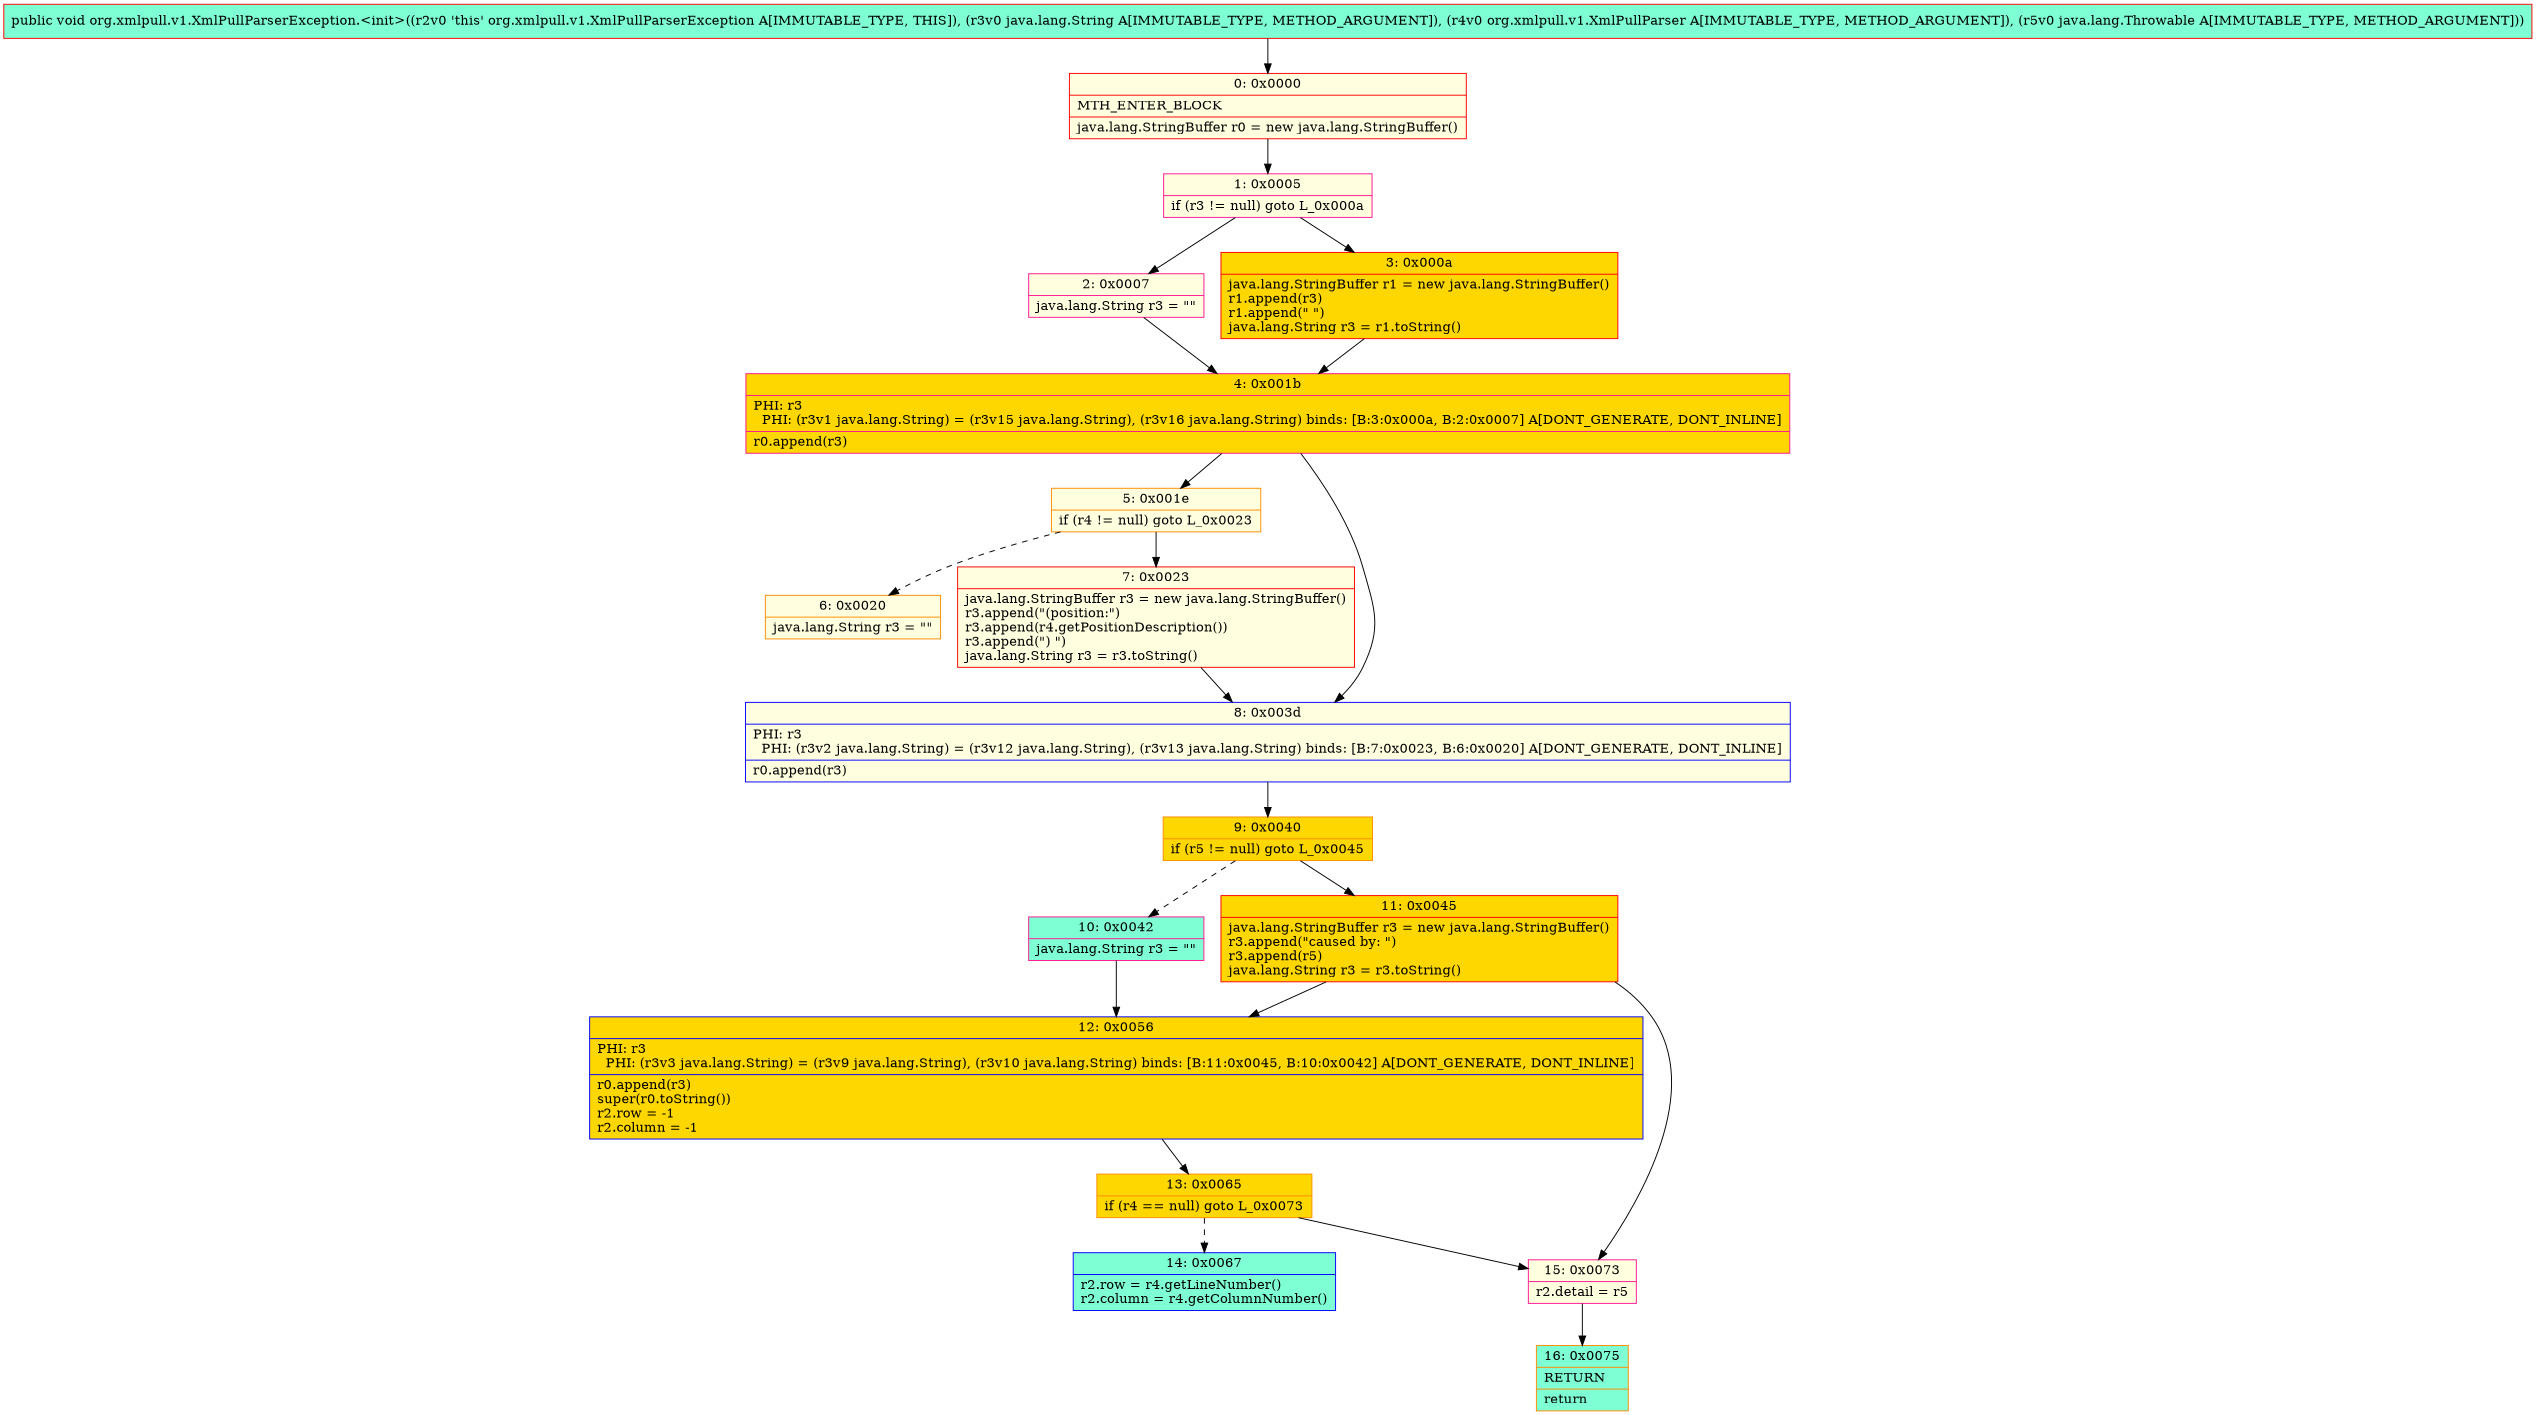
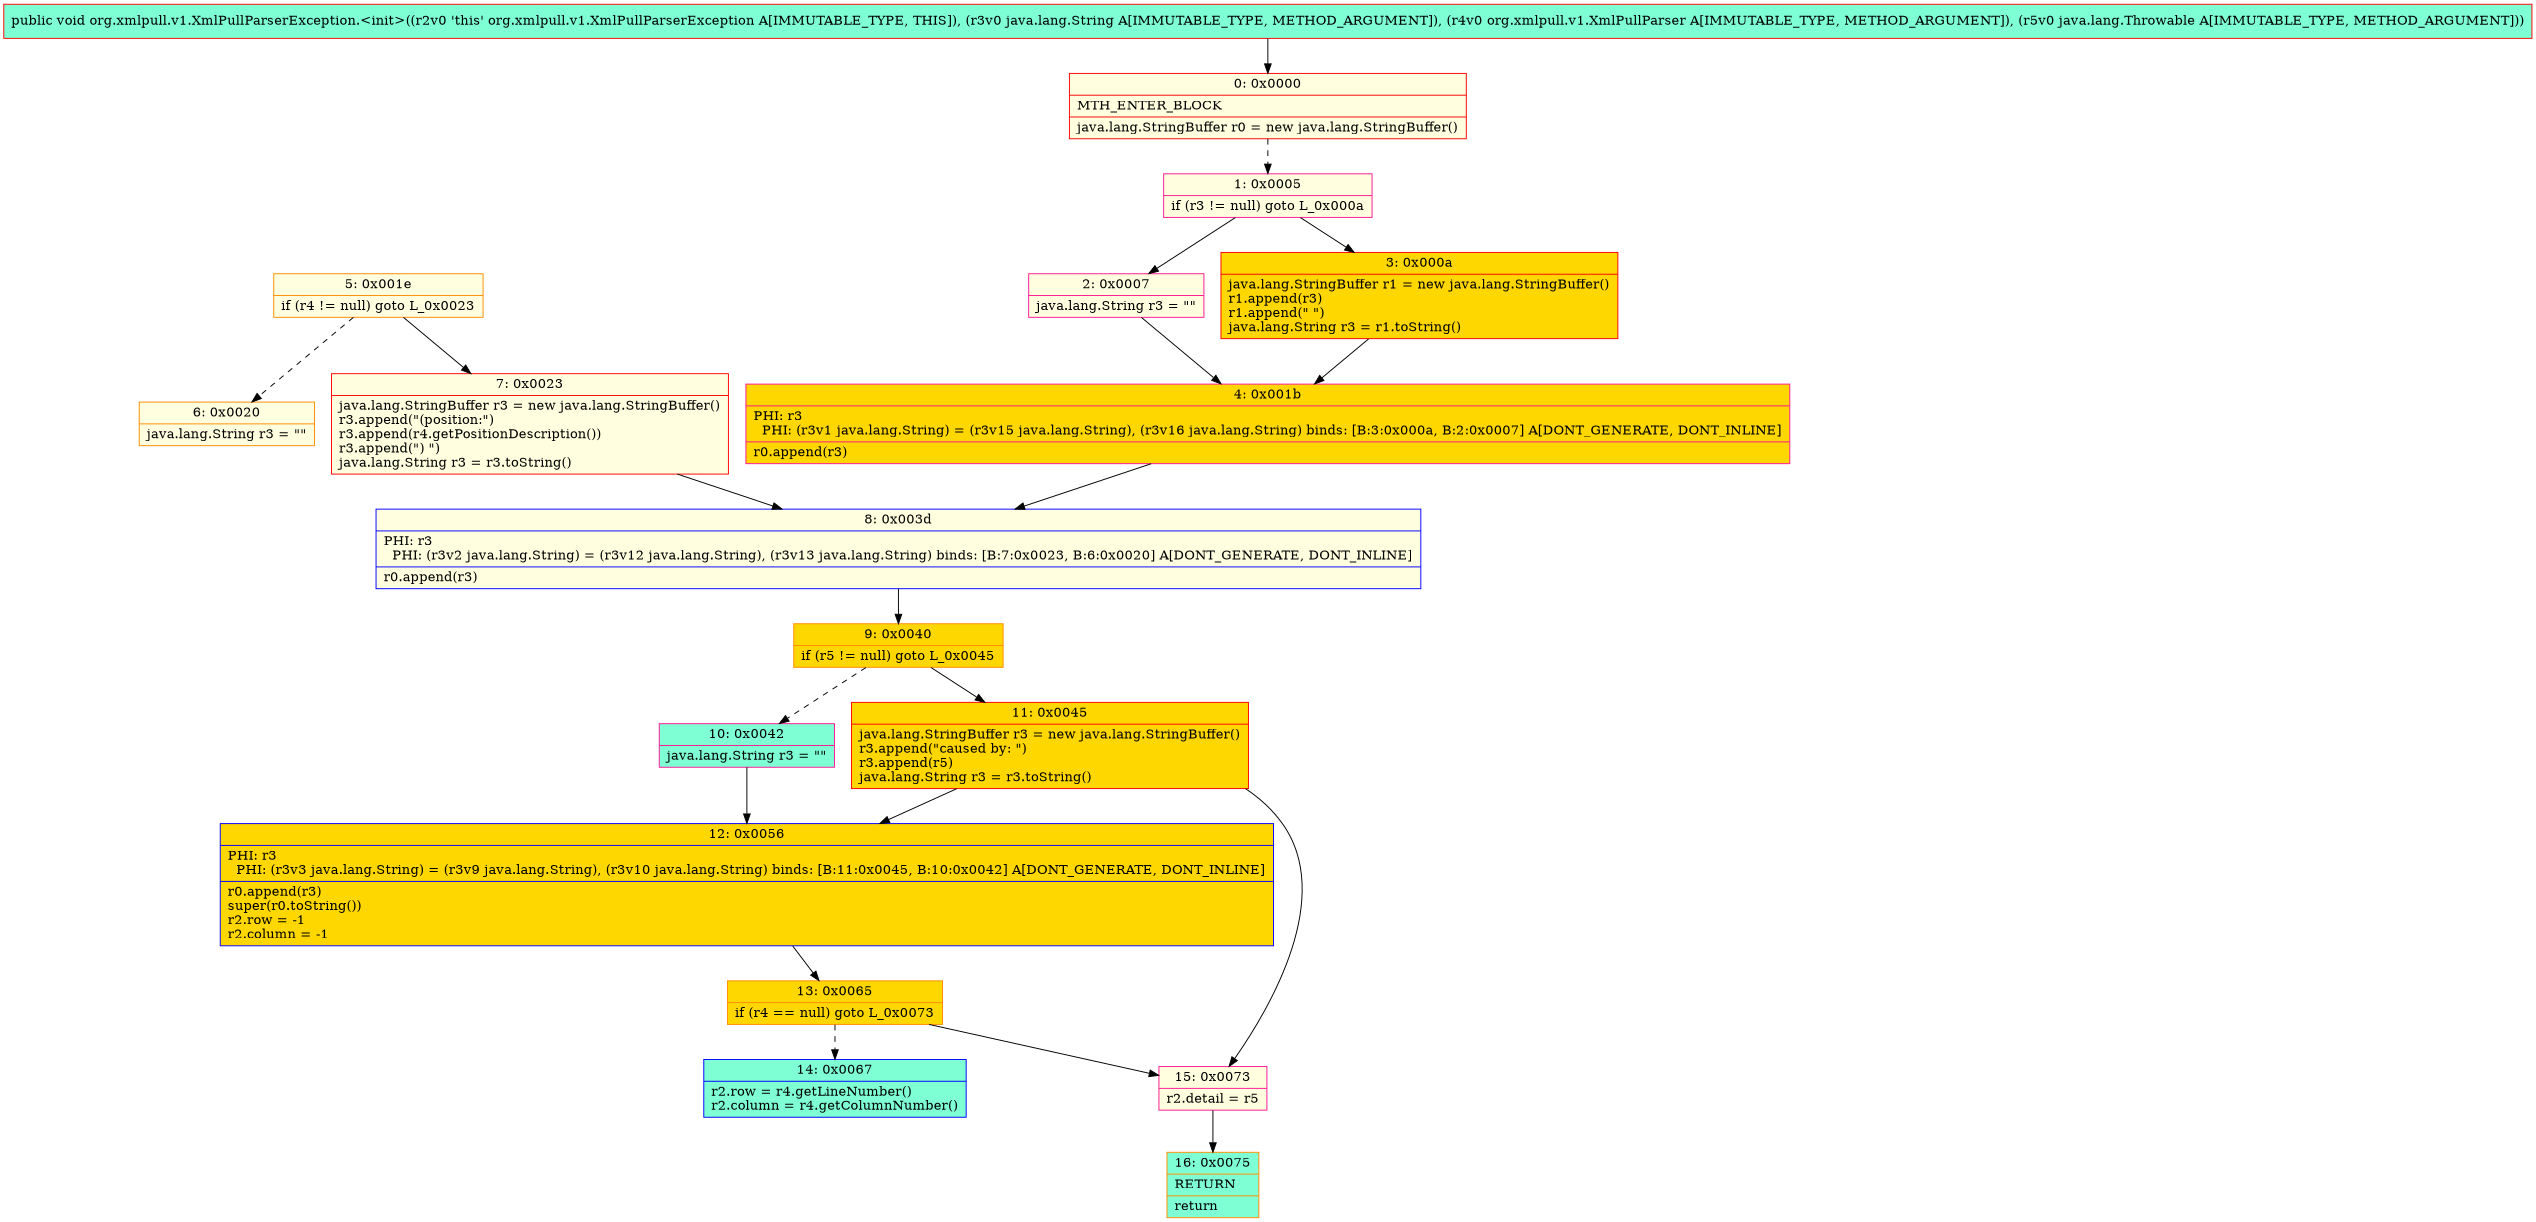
edge "0: 0x0000" -> "1: 0x0005": style solid -> dashed
edge "4: 0x001b" -> "5: 0x001e": removed
